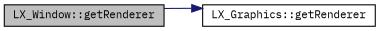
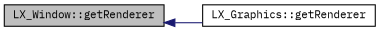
edge "LX_Window::getRenderer" -> "LX_Graphics::getRenderer": reversed
